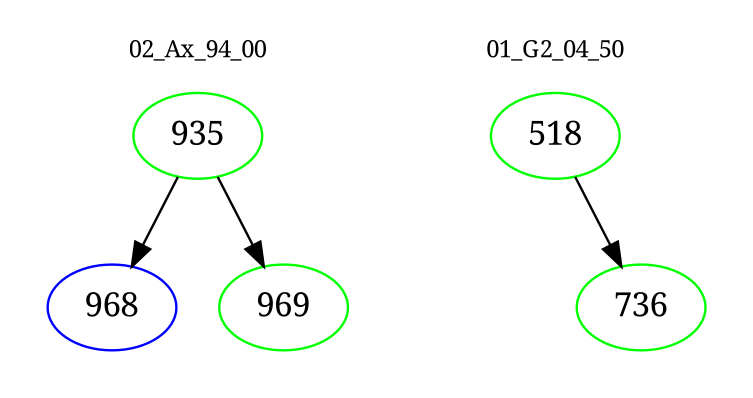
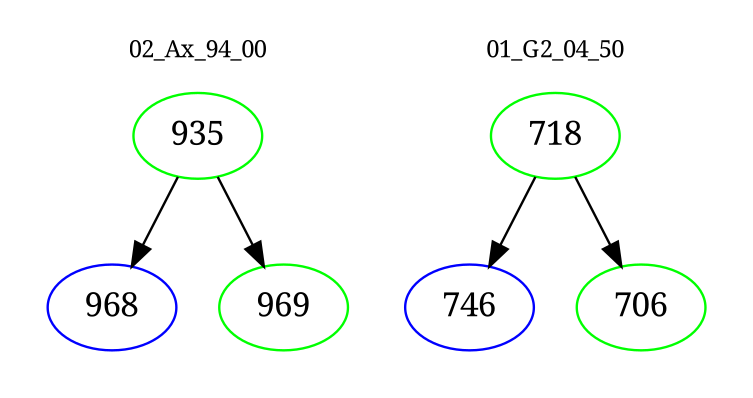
node "518": label "518" -> "718"
node "746": added
node "736": label "736" -> "706"
